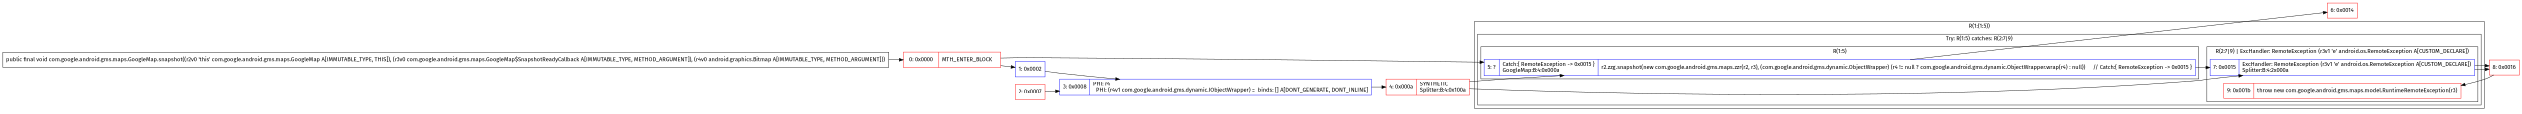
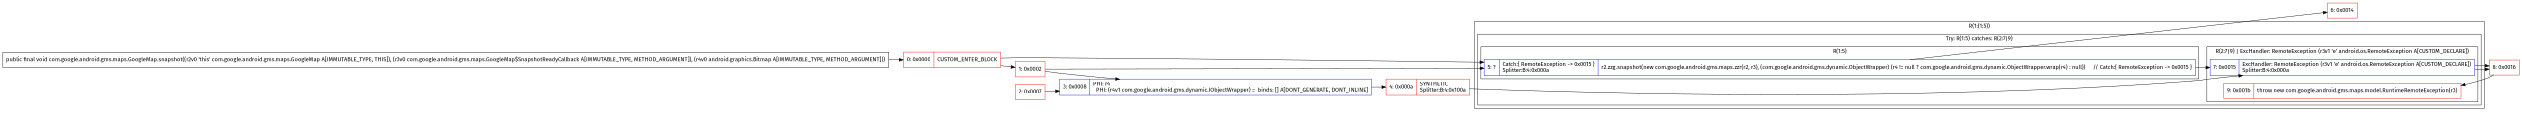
node "0: 0x0000": text "MTH_ENTER_BLOCK" -> "CUSTOM_ENTER_BLOCK"
node "1: 0x0002": color blue -> red
node "5: ?": text "GoogleMap:B:4:0x000a" -> "Splitter:B:4:0x000a"
node "7: 0x0015": text "Splitter:B:4:2x000a" -> "Splitter:B:4:0x000a"
edge "4: 0x000a" -> "5: ?": now "1: 0x0002" -> "5: ?"
